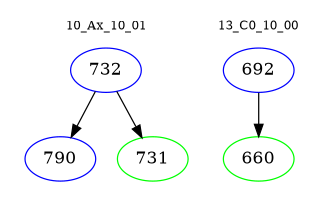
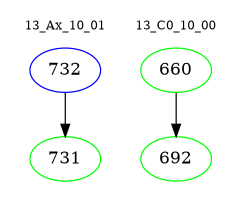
cluster "10_Ax_10_01": label "10_Ax_10_01" -> "13_Ax_10_01"
node "692": color blue -> green
edge "692" -> "660": reversed
node "790": removed
